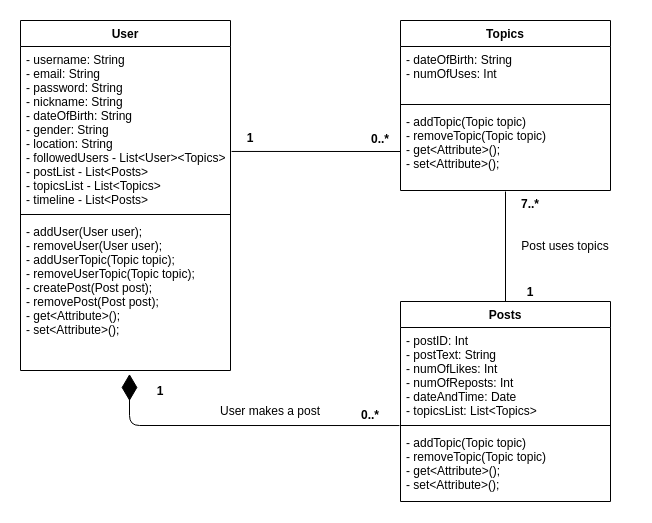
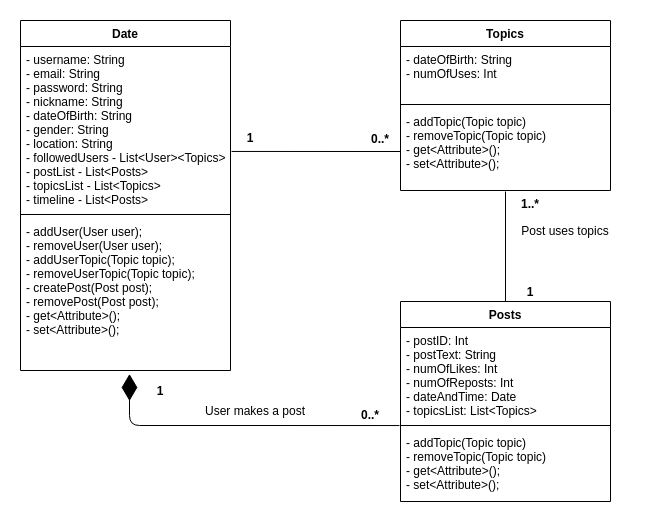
node "User": label "User" -> "Date"
node "7..*": label "7..*" -> "1..*"
node "Post uses topics": moved (566, 246) -> (566, 231)
node "User makes a post": moved (271, 412) -> (256, 412)
